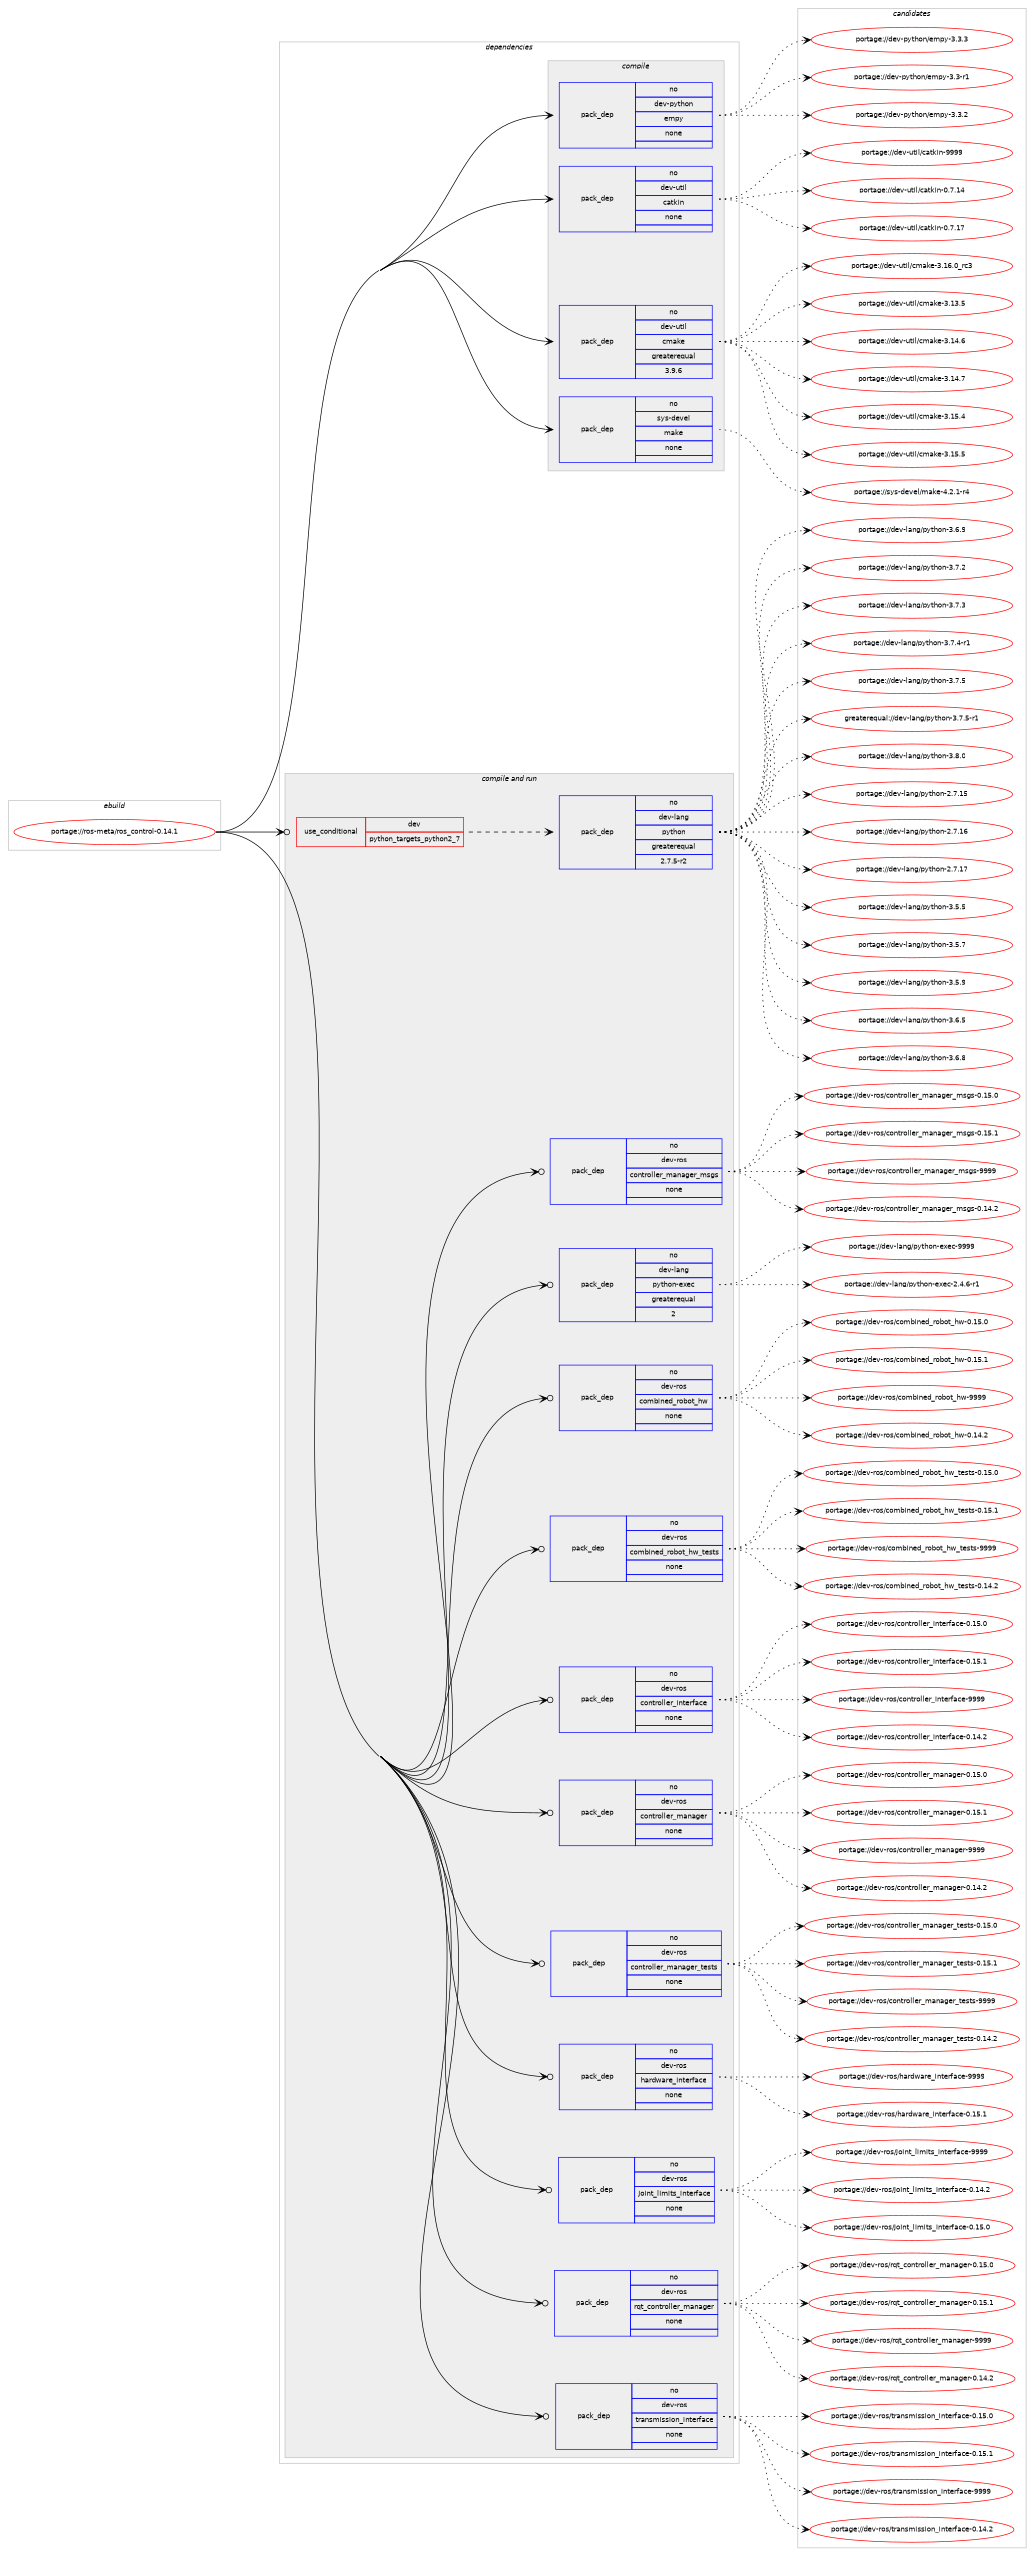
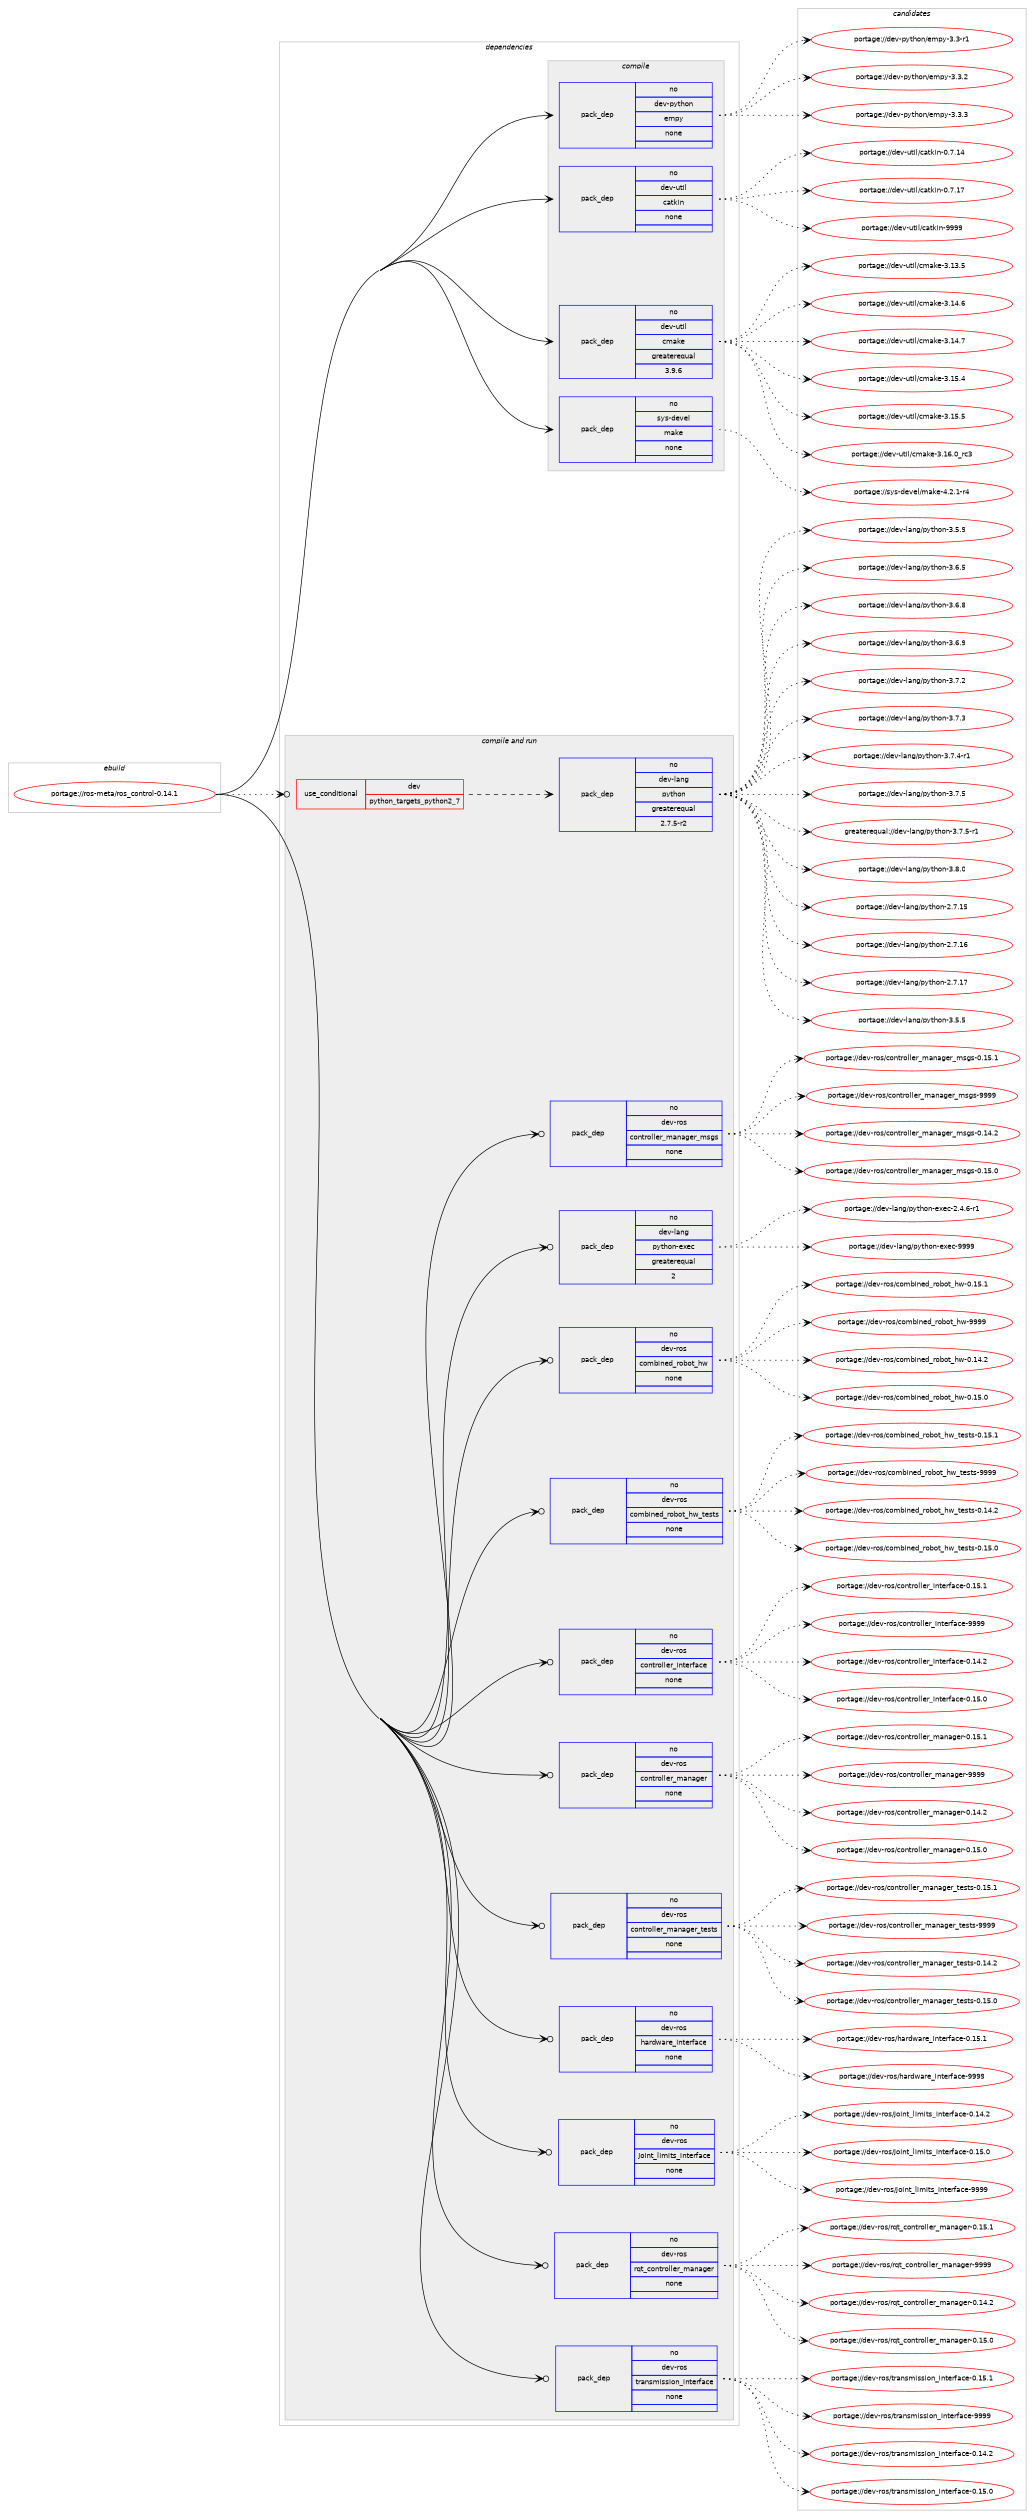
edge "portage://ros-meta/ros_control-0.14.1" -> "use_conditional": style solid -> dotted
node "portage://dev-lang/python-3.5.7": removed
